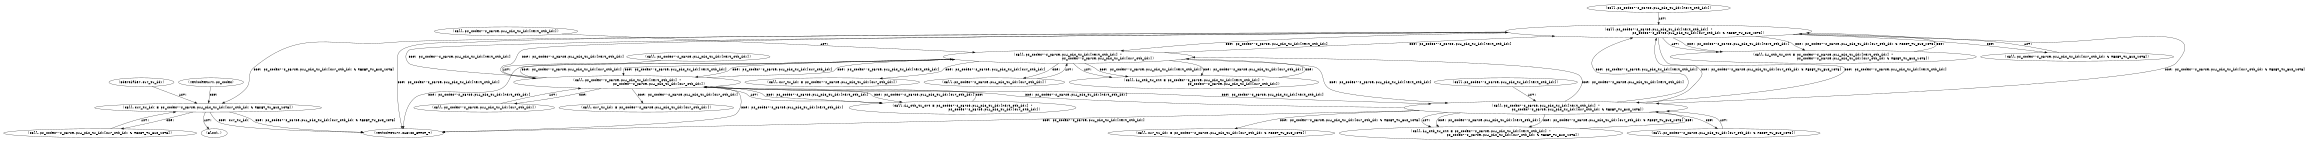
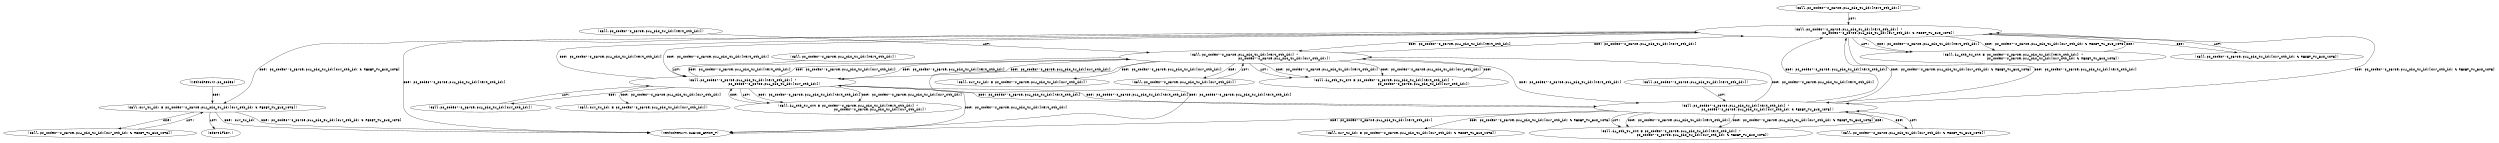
node "(Identifier,cur_tu_idx)": removed
node "(Block,)": label "(Block,)" -> "(Identifier,)"
